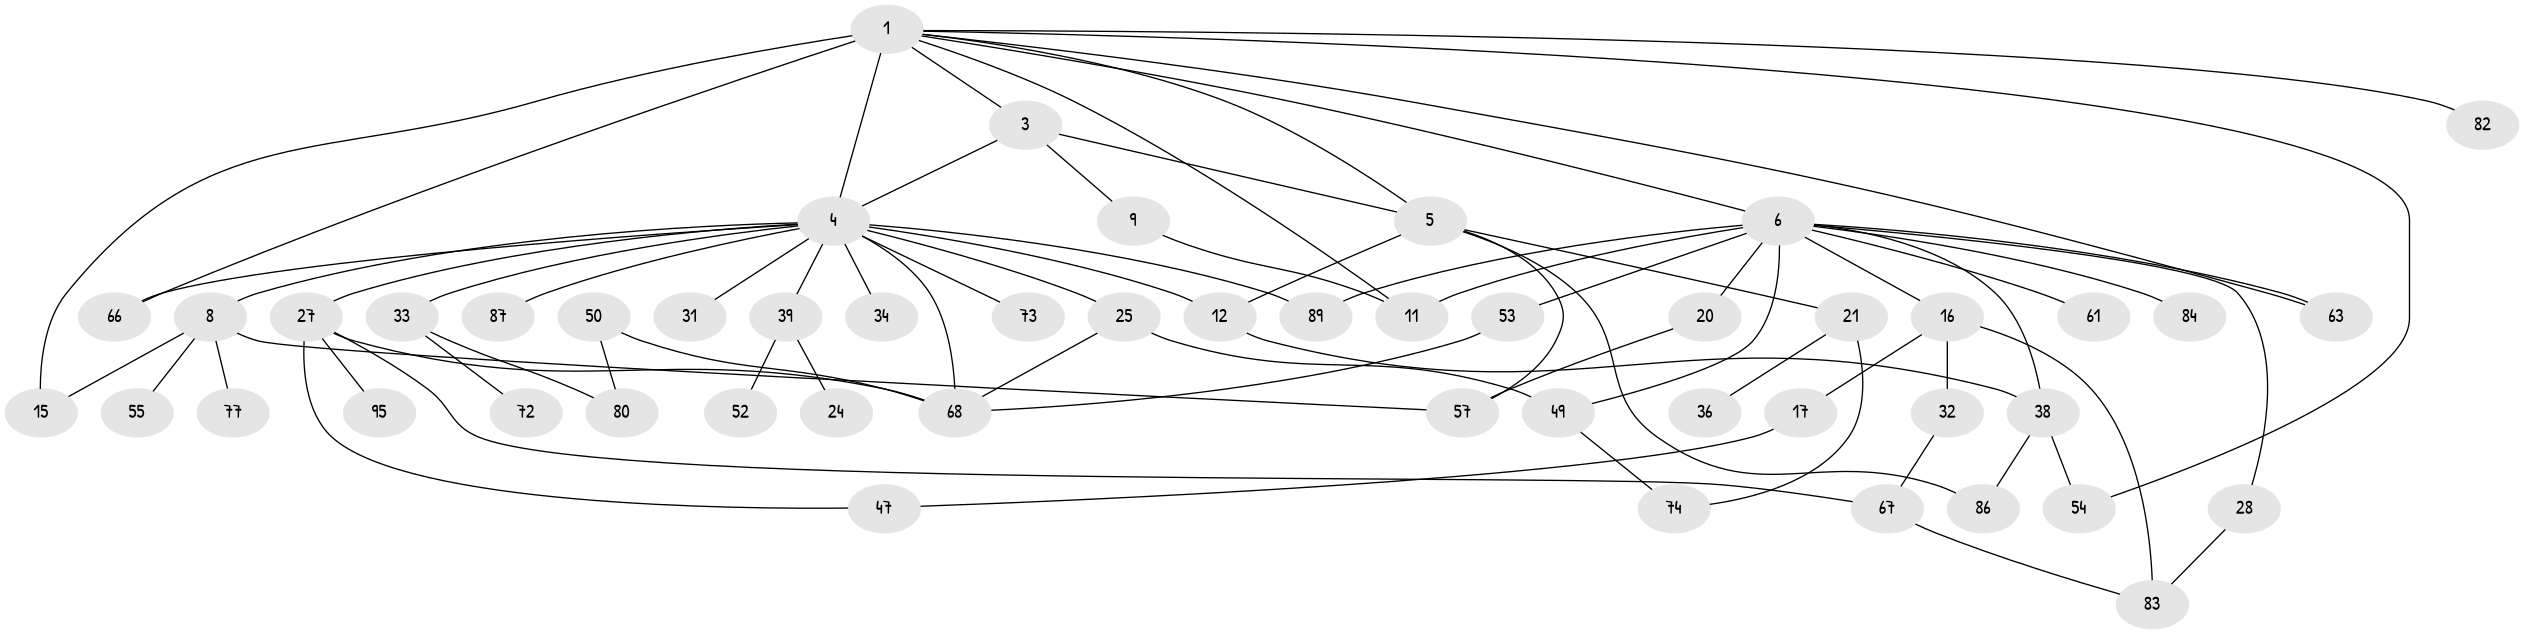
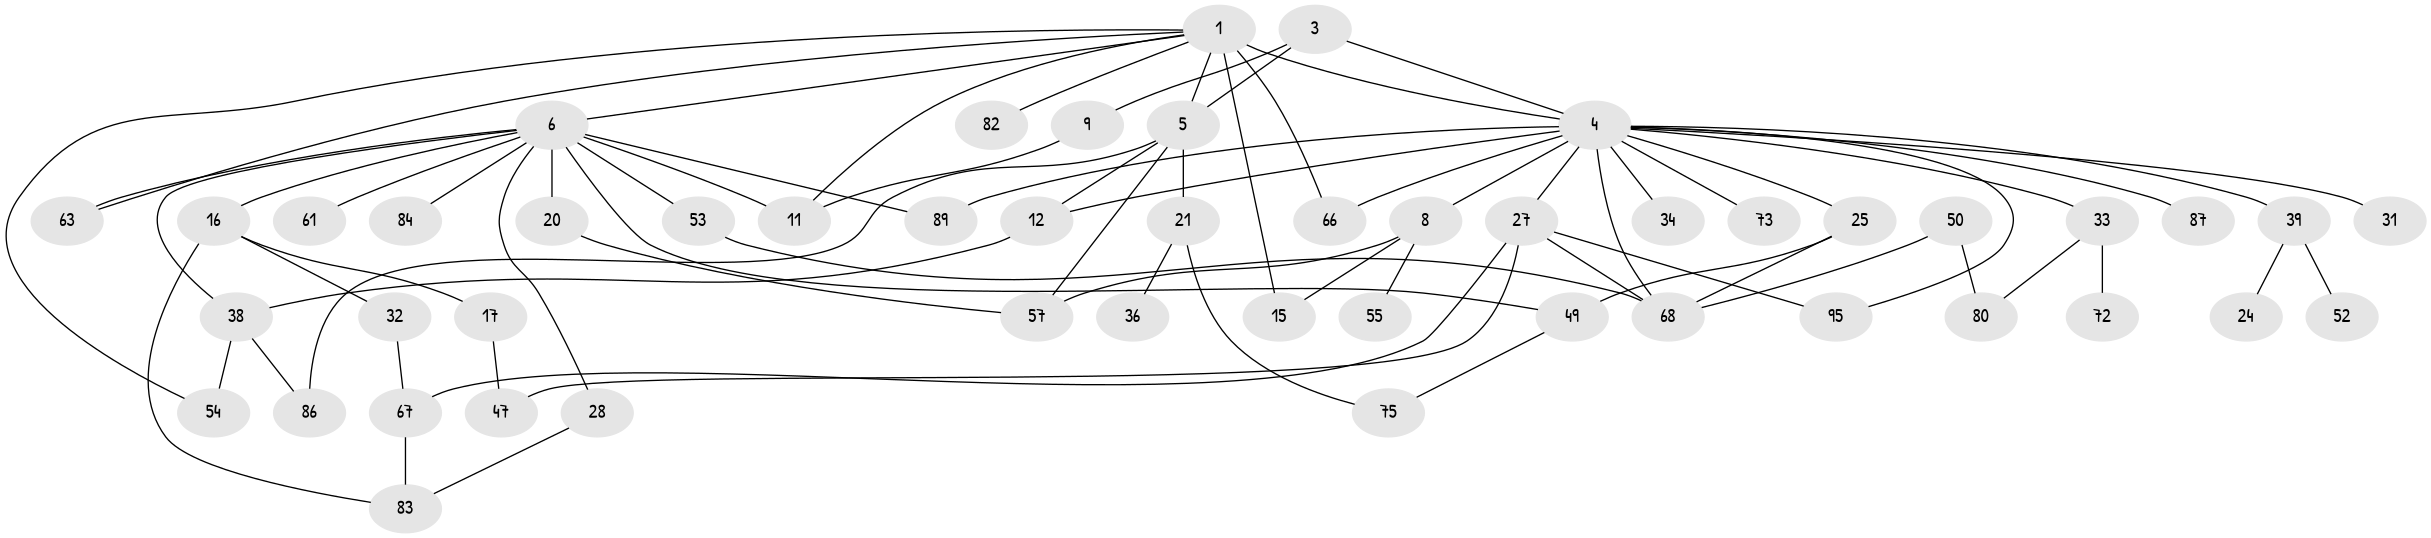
edge "1" -- "3": removed
edge "4" -- "95": added
node "77": removed
node "74": label "74" -> "75"
